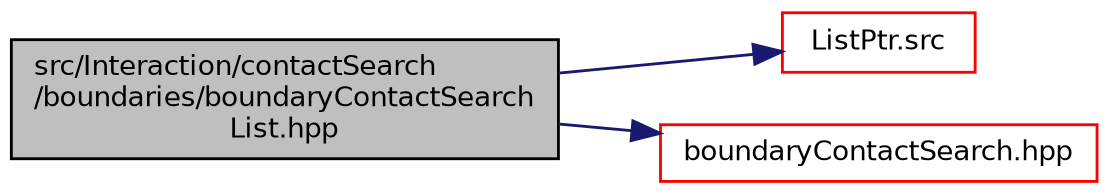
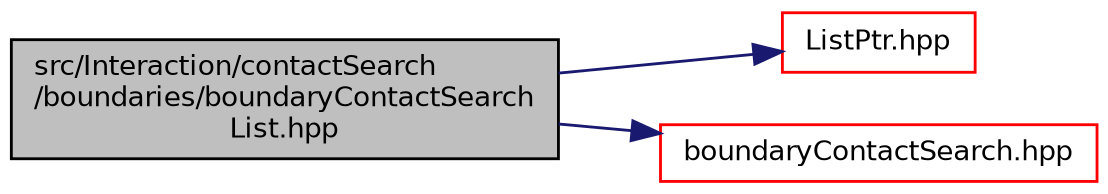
node "ListPtr.src": label "ListPtr.src" -> "ListPtr.hpp"
